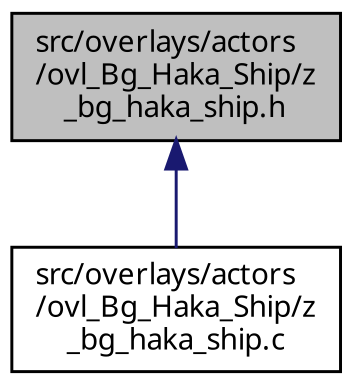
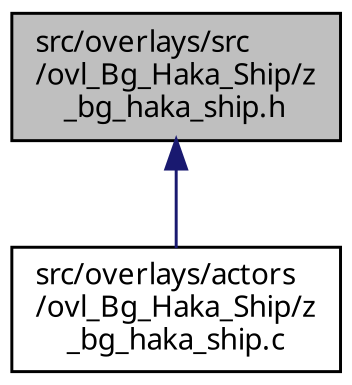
node "src/overlays/actors /ovl_Bg_Haka_Ship/z _bg_haka_ship.h": label "src/overlays/actors /ovl_Bg_Haka_Ship/z _bg_haka_ship.h" -> "src/overlays/src /ovl_Bg_Haka_Ship/z _bg_haka_ship.h"
